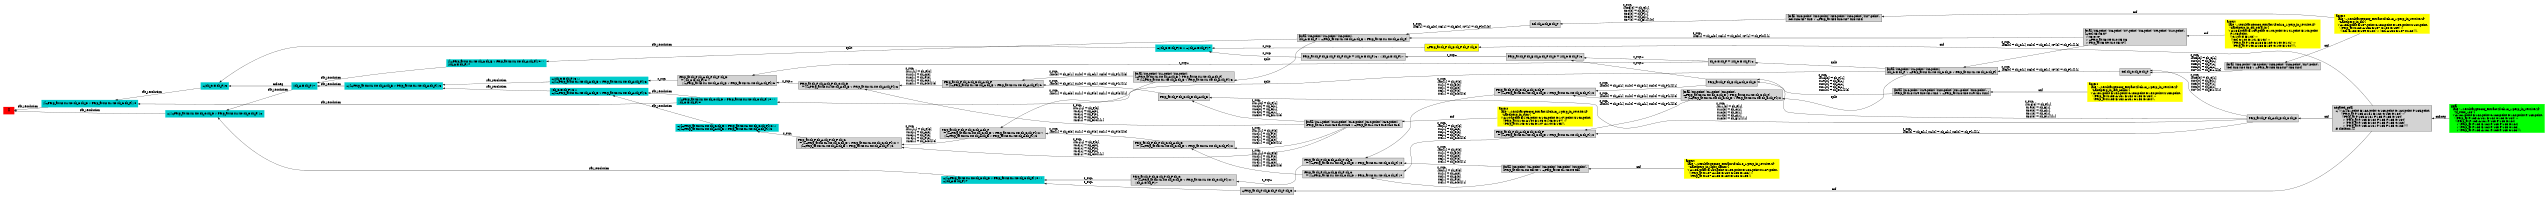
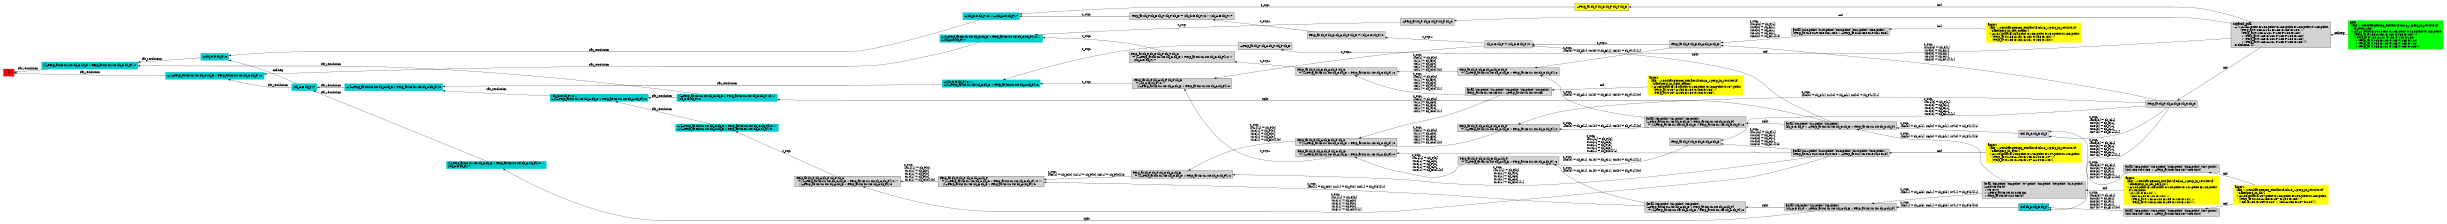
node "Col sk_A sk_B sk_P": fillcolor lightgrey -> cyan3
node "¬Perp_at sk_P sk_A sk_P sk_P sk_D": added
edge "Perp_at sk_P sk_B sk_A sk_C sk_D" -> "Perp_at sk_P sk_B sk_A sk_P sk_D ← ⟦sk_C = sk_P⟧/3": now "Perp_at sk_P sk_B sk_A sk_C sk_D" -> "sk_C = sk_P ← ⟦sk_C = sk_P⟧/3"
edge "Perp_at sk_P sk_A sk_B sk_C sk_D" -> "Col sk_A sk_B sk_P": added, label "s_sup- {X23[0] → sk_C[1], X24[0] → sk_D[1], X25[0] → sk_P[1], X26[0] → sk_A[1], X27[0] → sk_B[1]}[1]"
